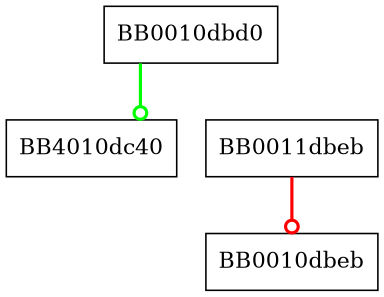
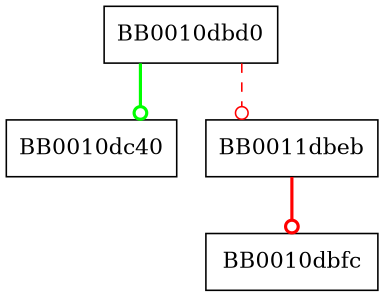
edge "BB0010dbd0" -> "BB0011dbeb": added
node "BB4010dc40": label "BB4010dc40" -> "BB0010dc40"
node "BB0010dbeb": label "BB0010dbeb" -> "BB0010dbfc"
